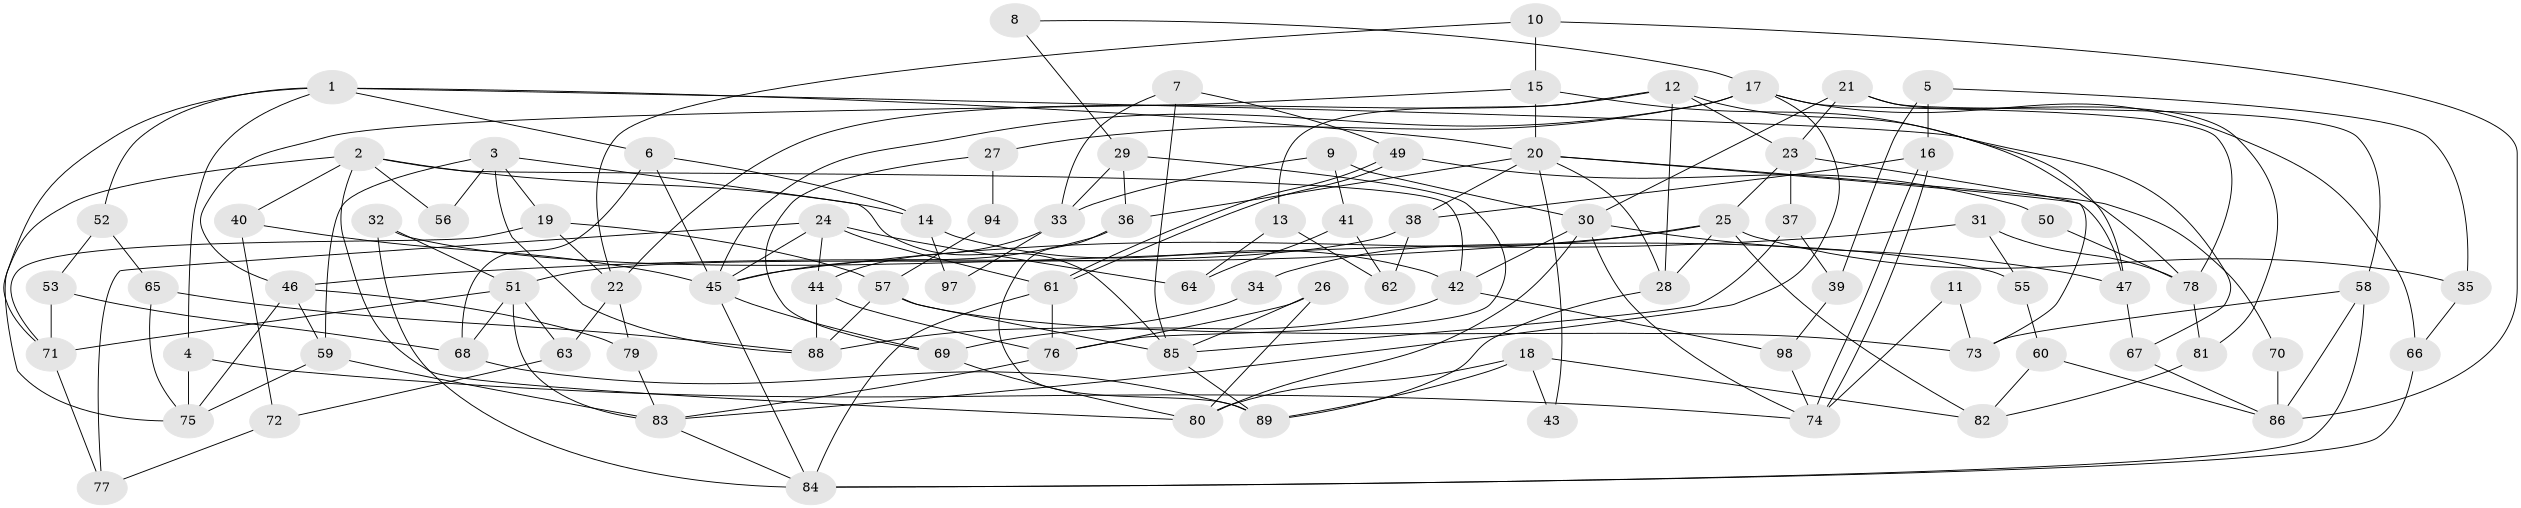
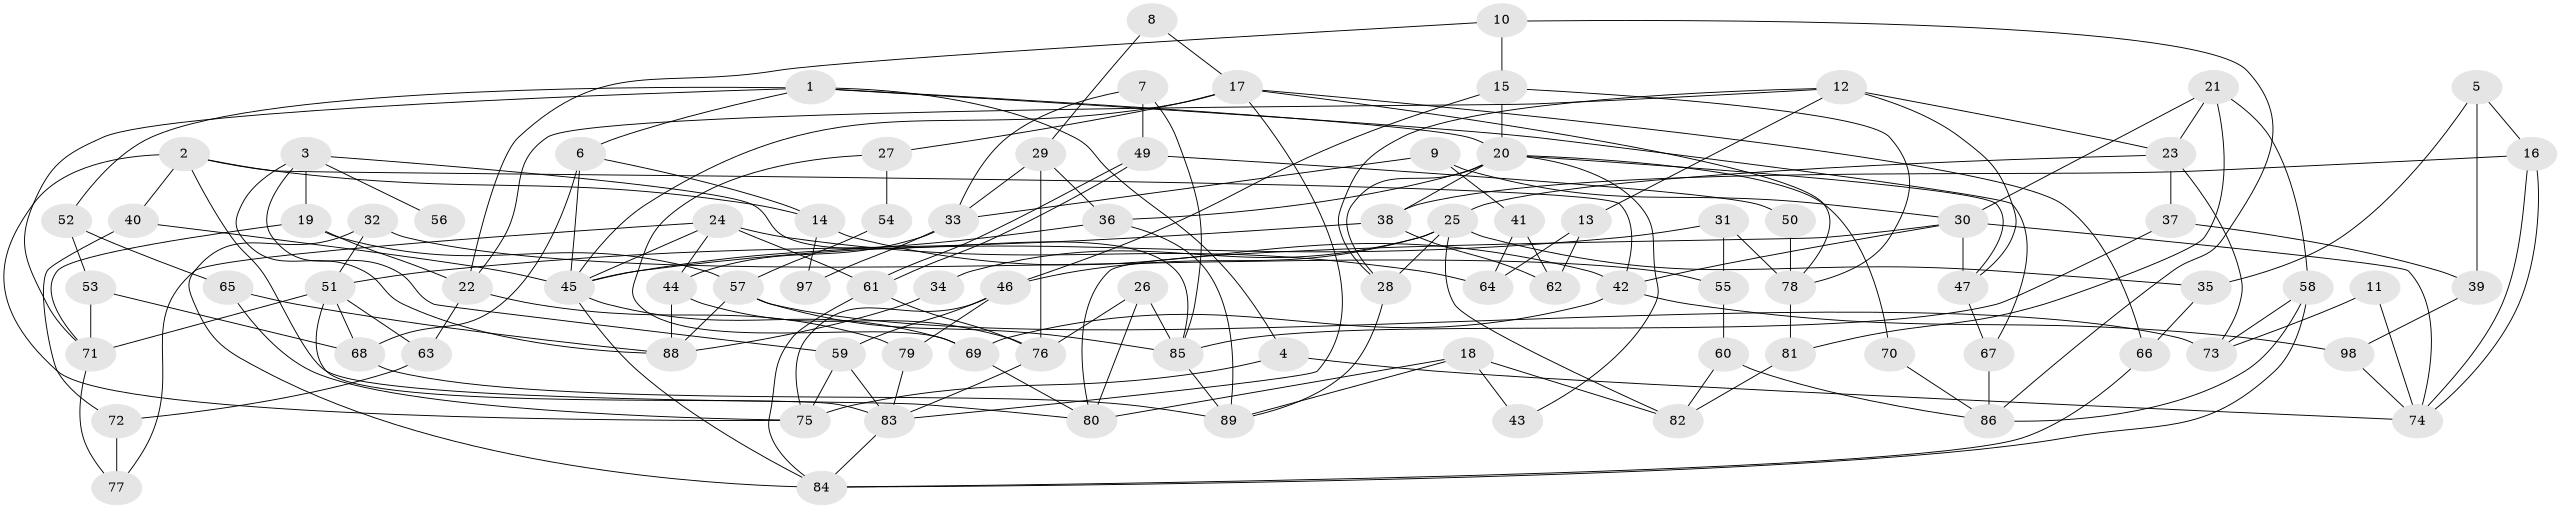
edge "2" -- "56": removed
node "94": label "94" -> "54"
